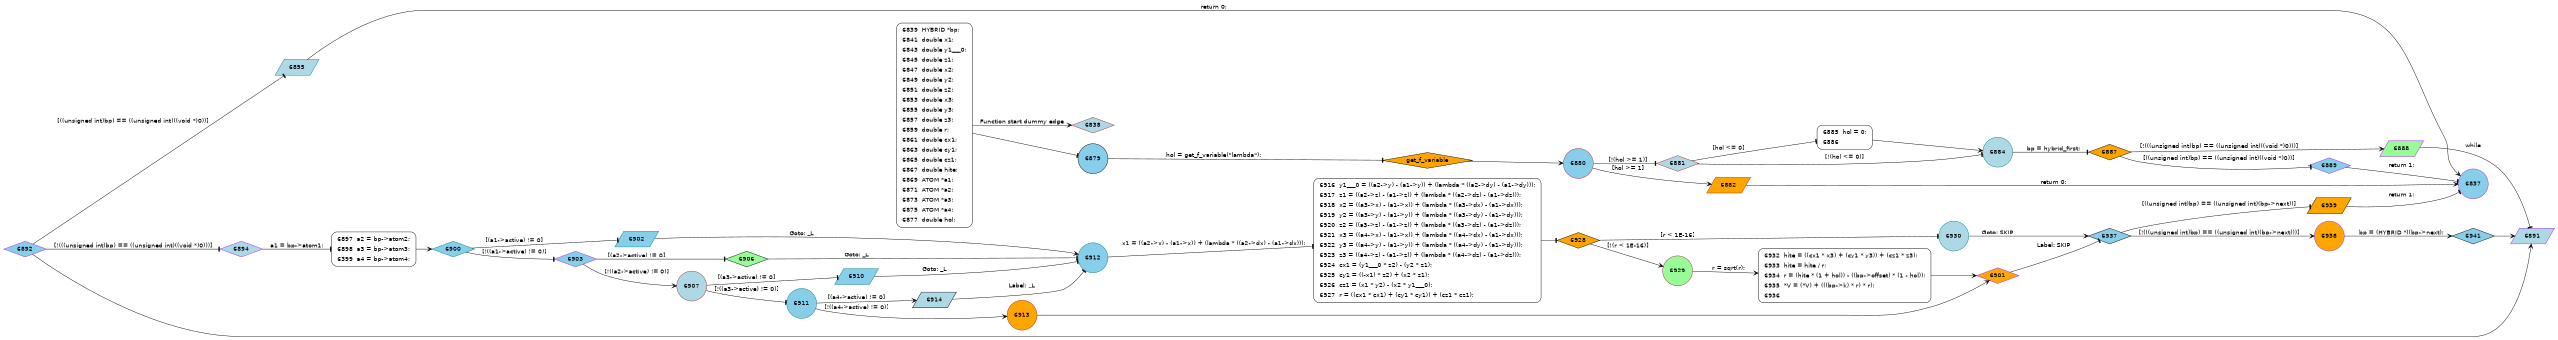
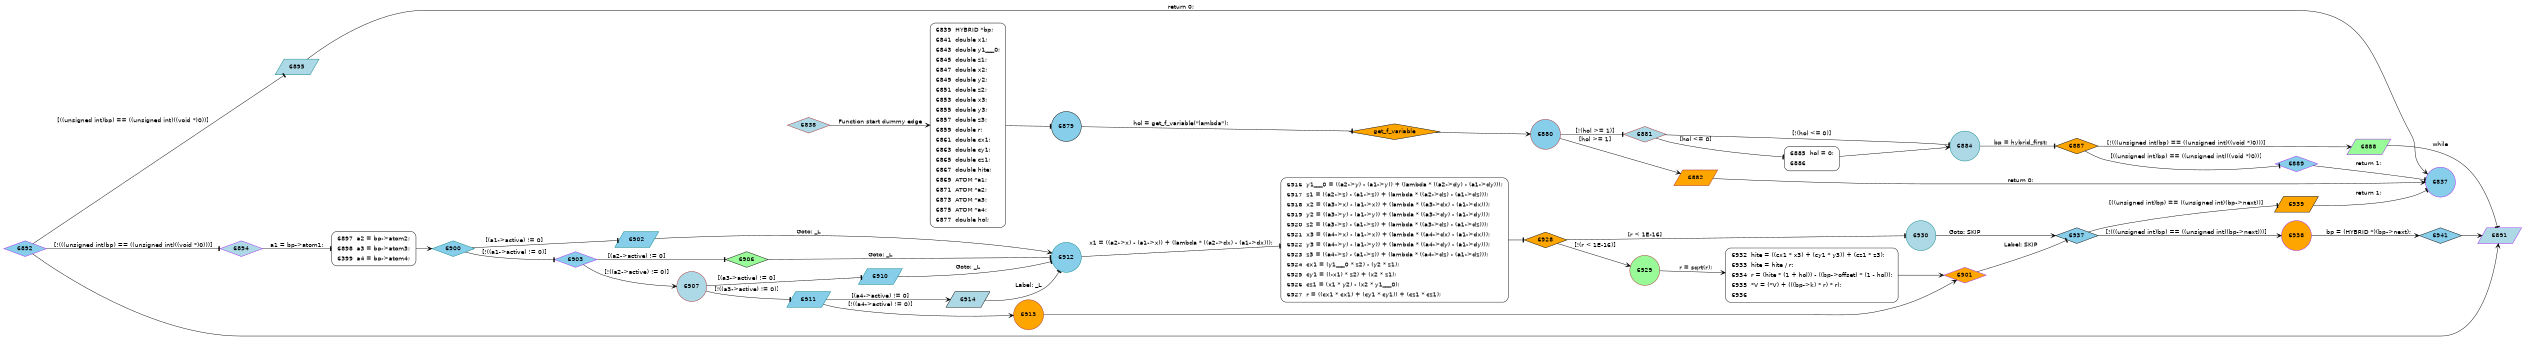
edge "6839" -> "6838": reversed
node "6911": shape circle -> parallelogram
